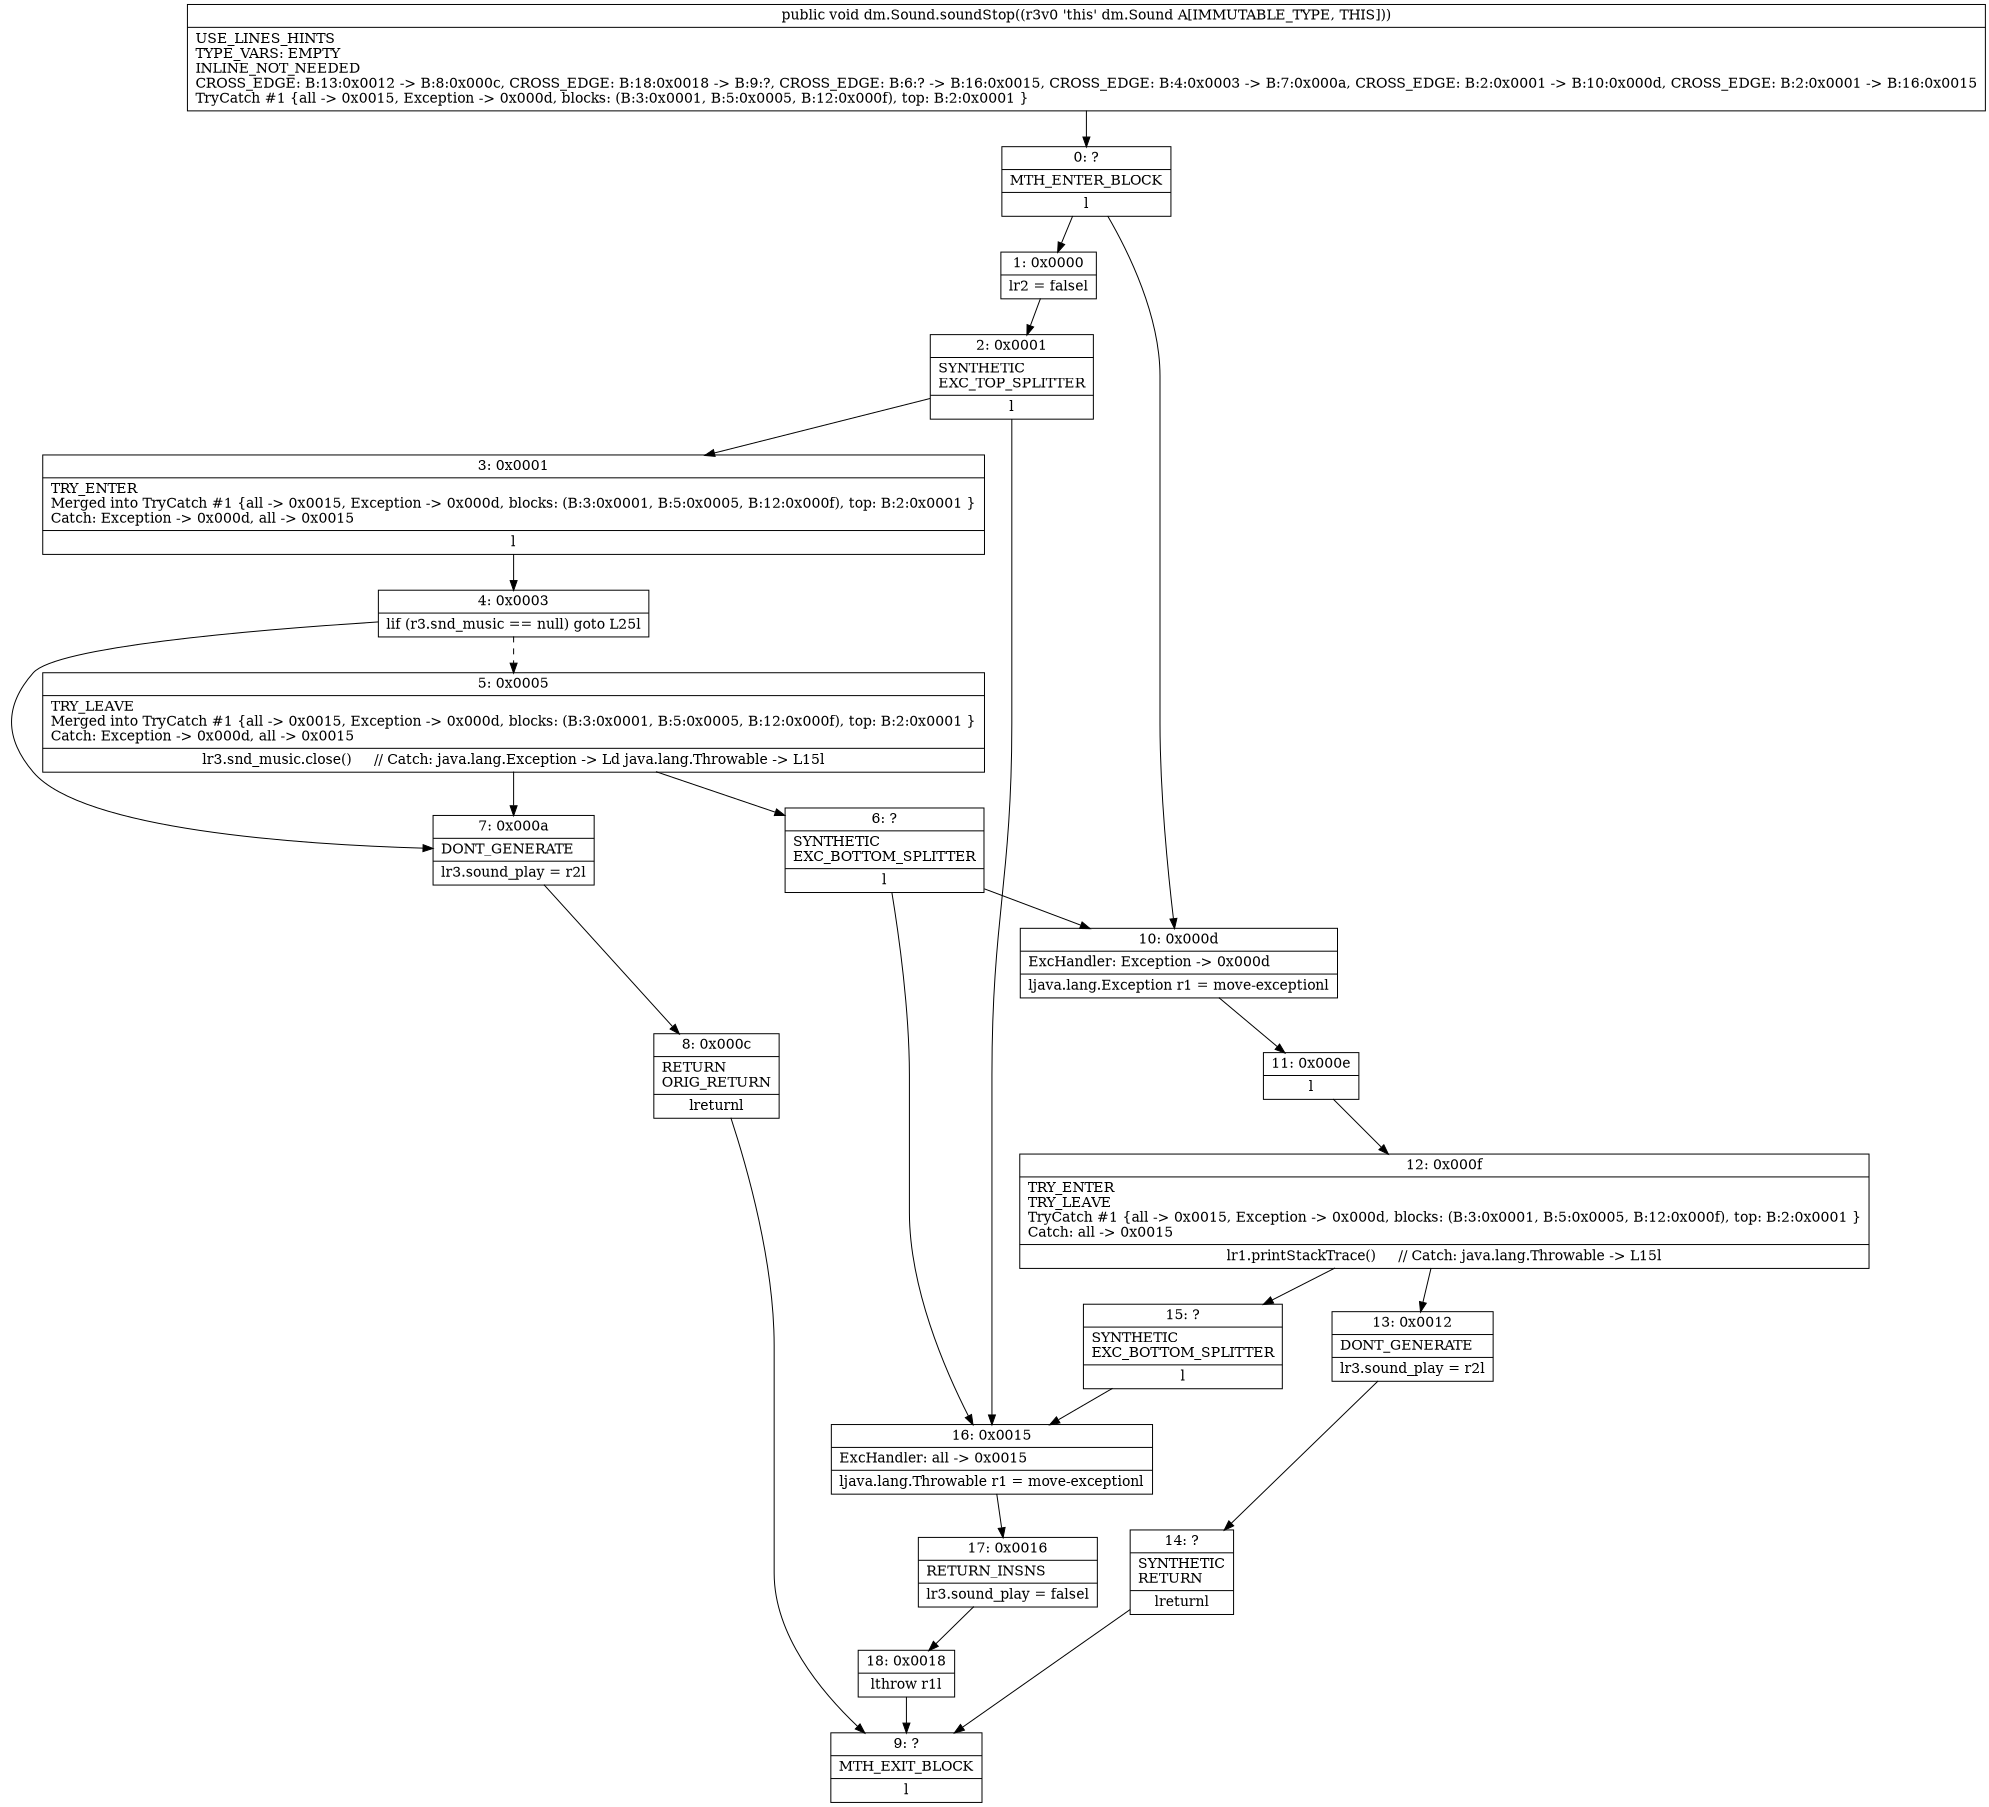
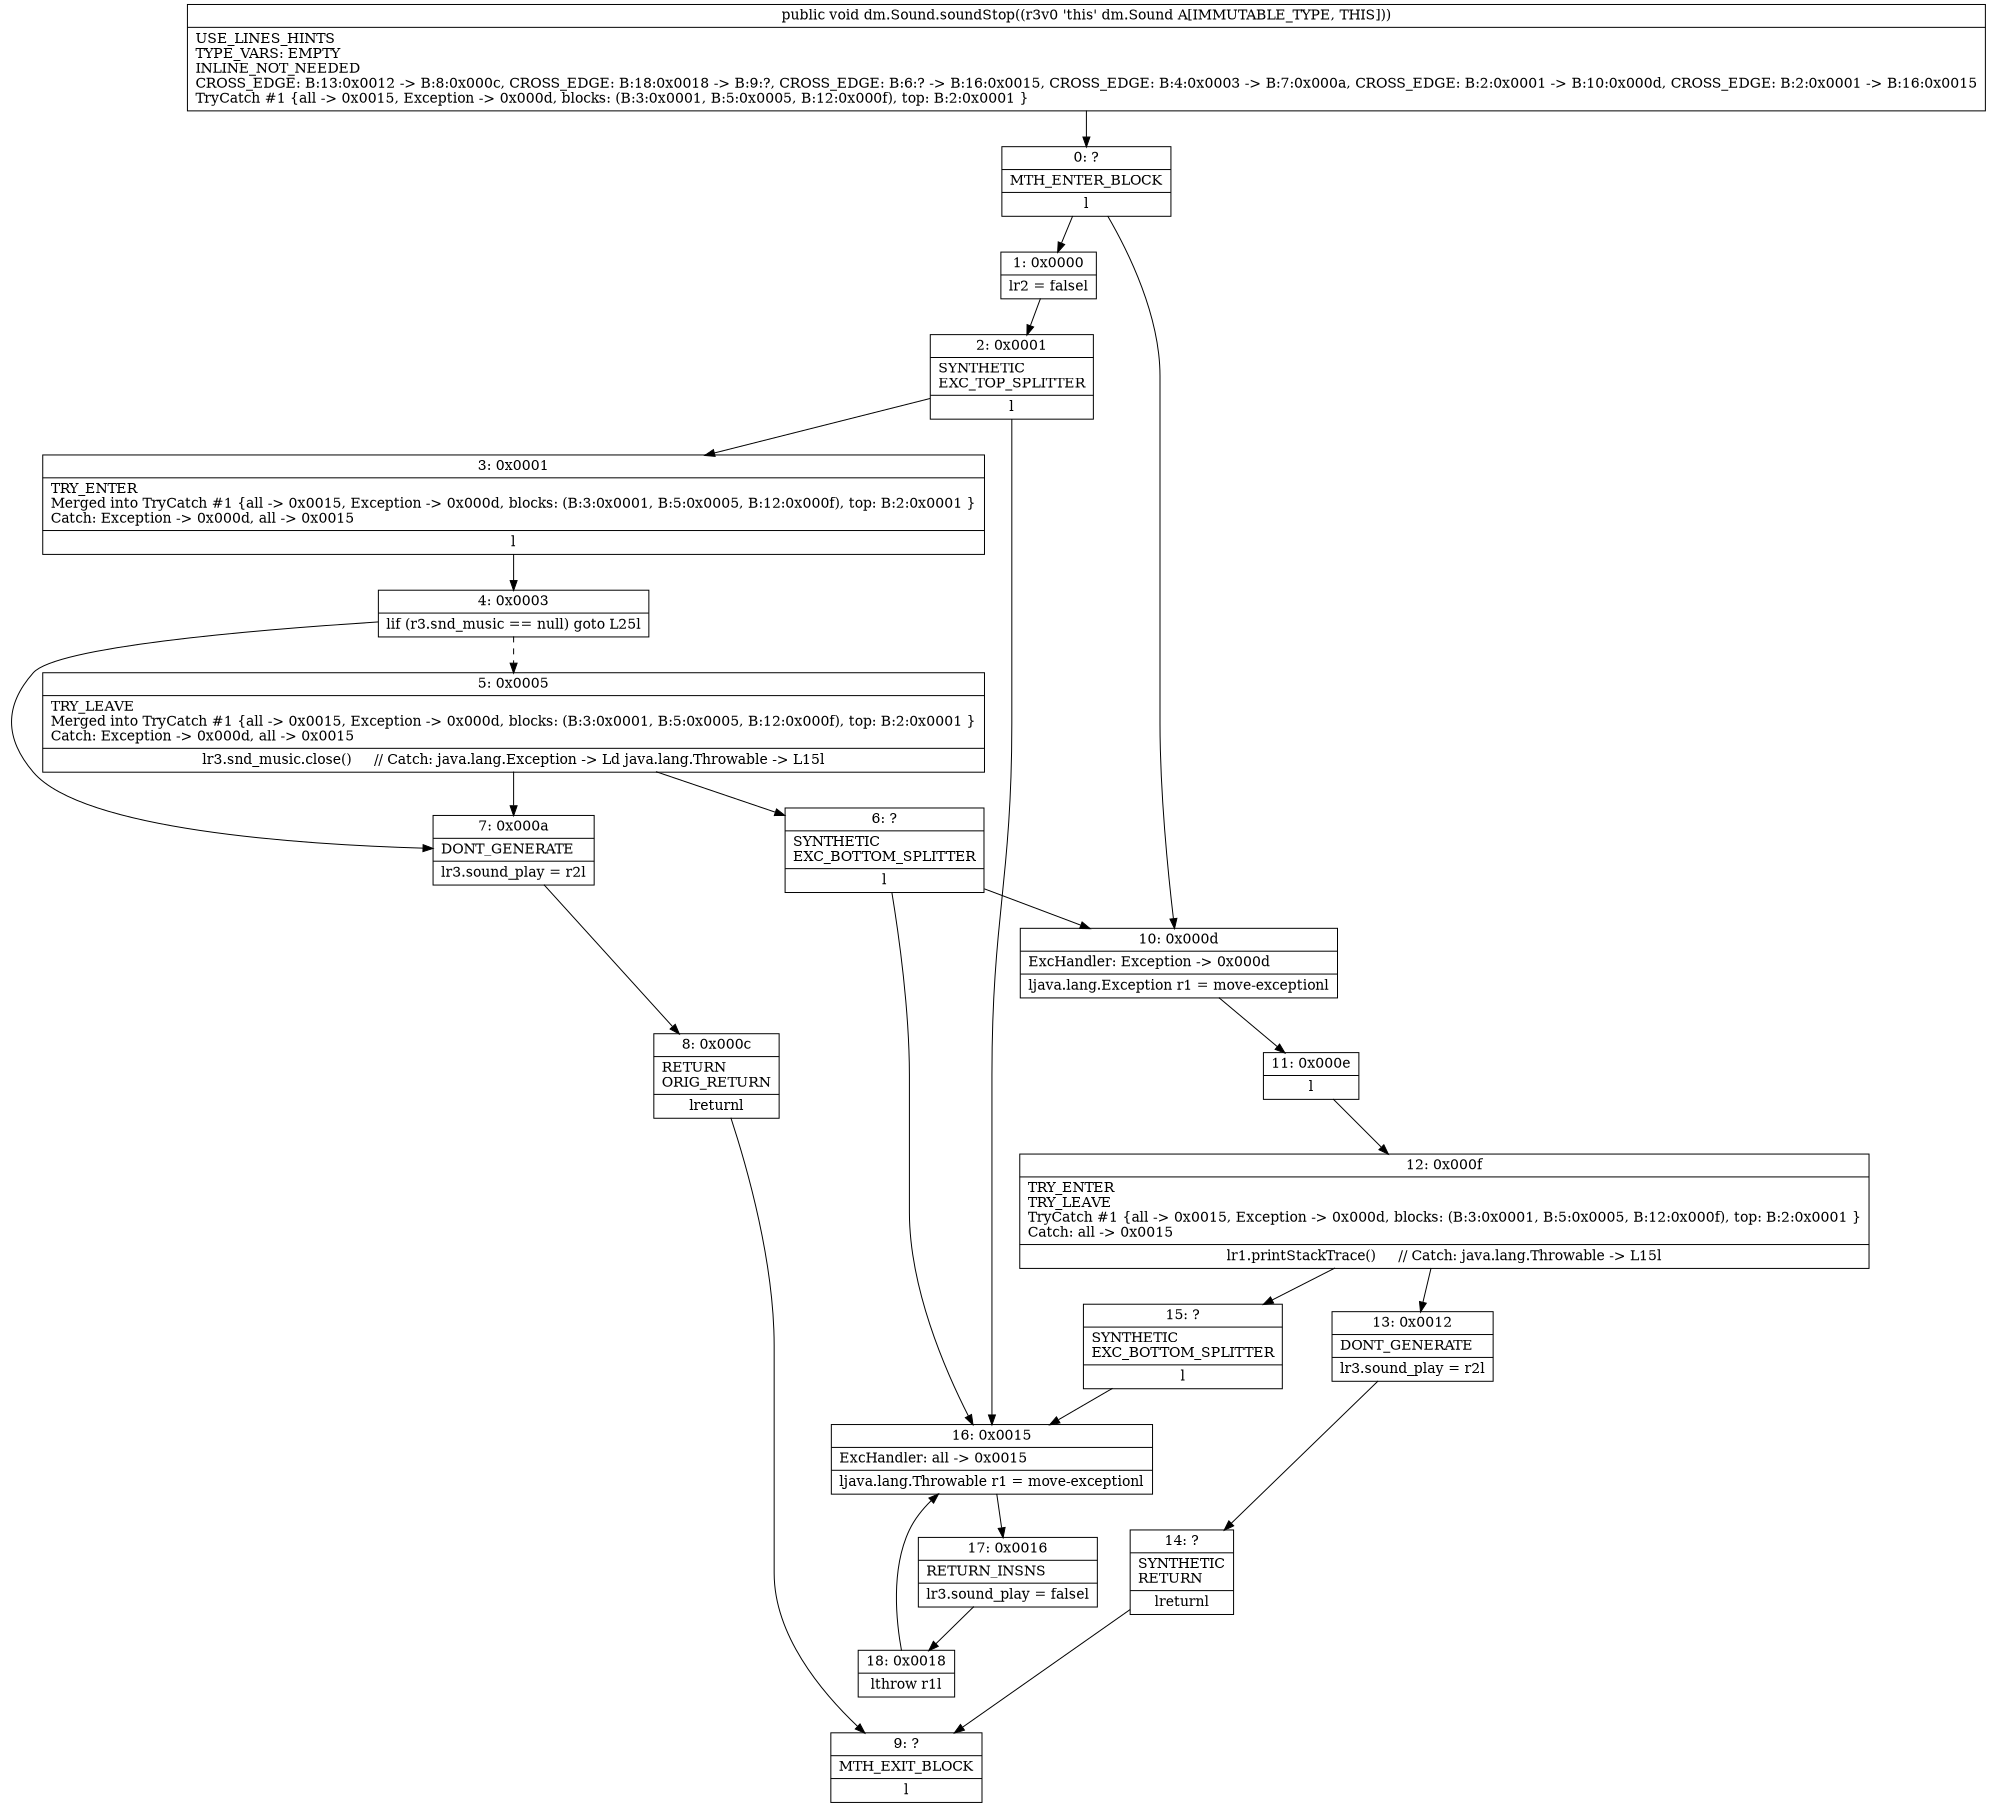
edge "18: 0x0018" -> "9: ?": now "18: 0x0018" -> "16: 0x0015"
